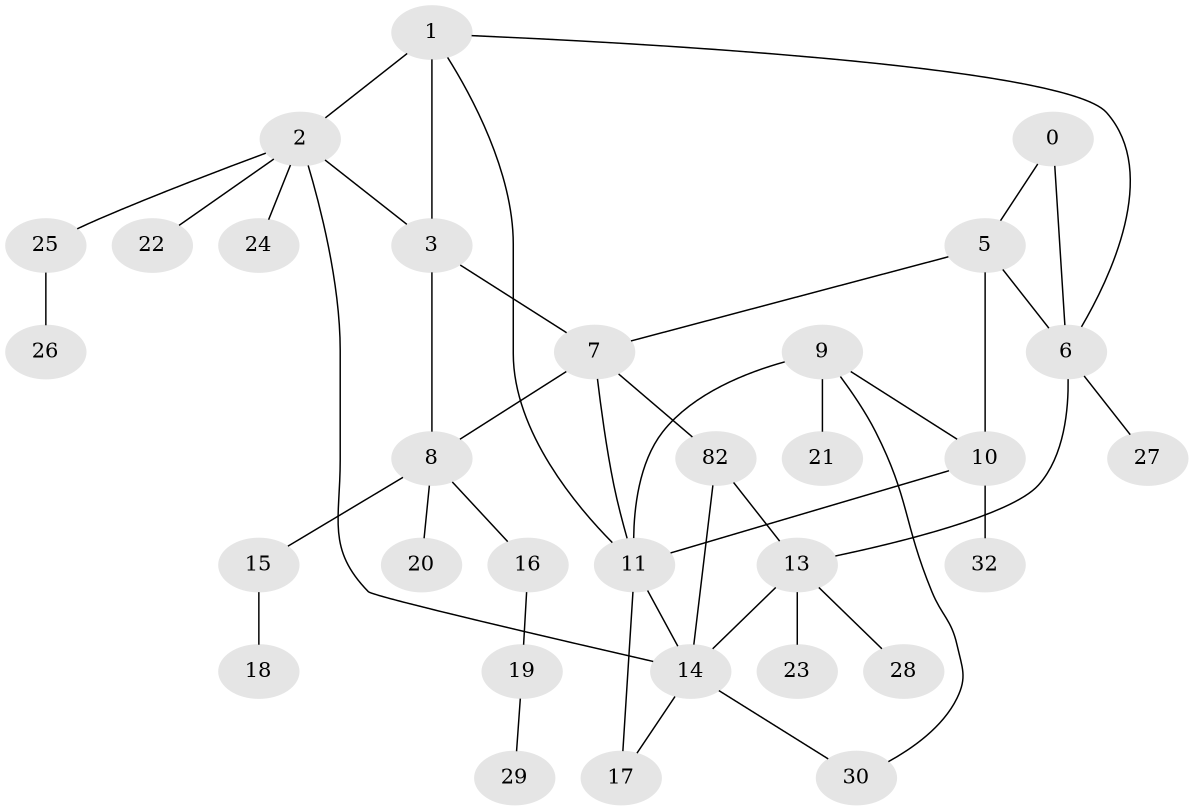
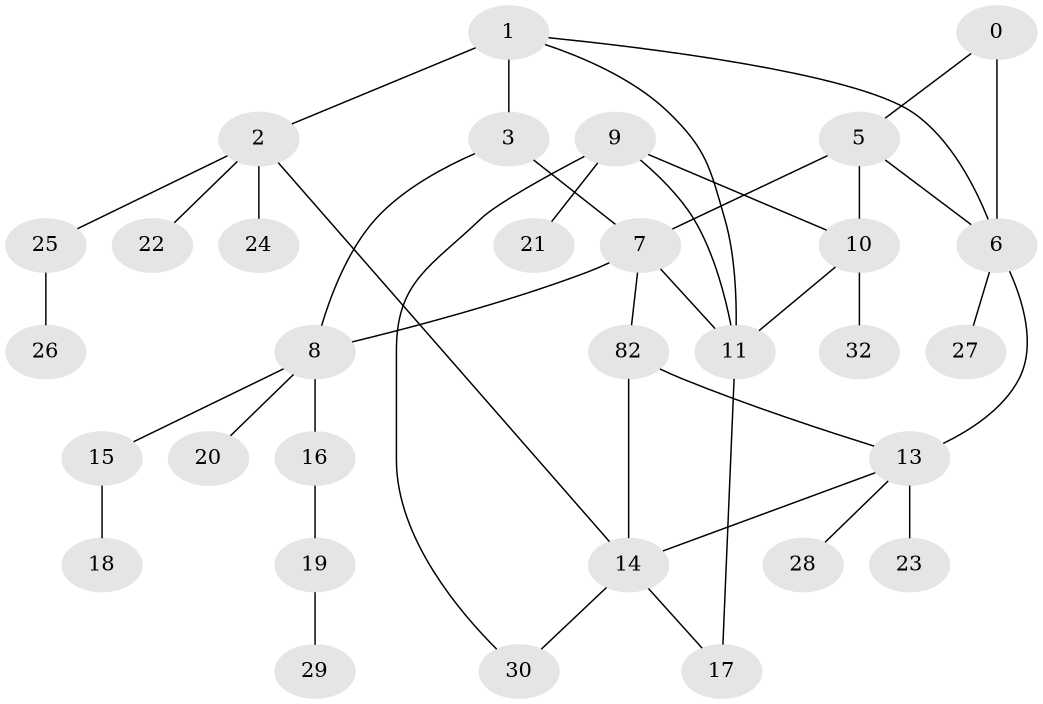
edge "2" -- "3": removed
edge "11" -- "14": removed
